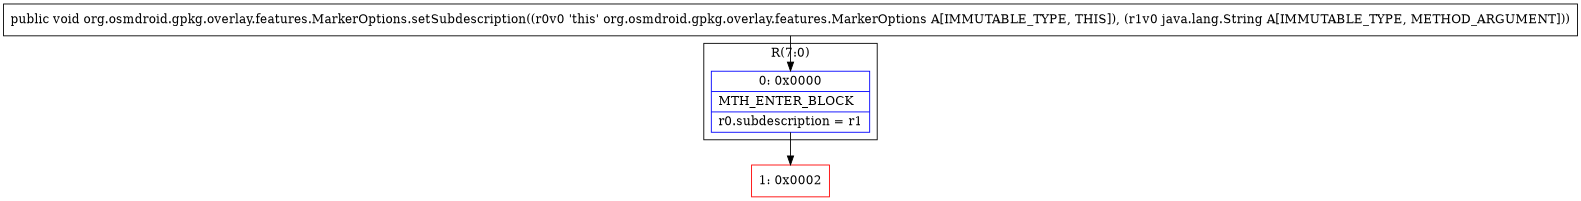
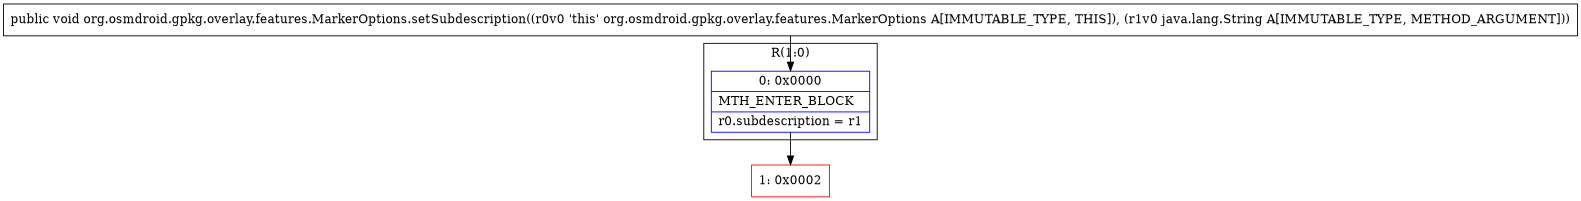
cluster "R(7:0)": label "R(7:0)" -> "R(1:0)"
